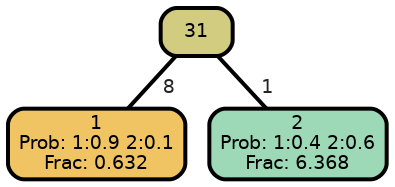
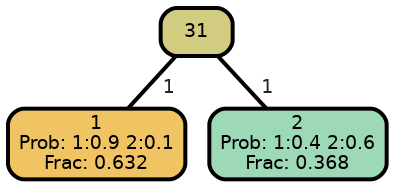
edge "31" -- "1 Prob: 1:0.9 2:0.1 Frac: 0.632": label " 8" -> " 1"
node "2 Prob: 1:0.4 2:0.6 Frac: 6.368": label "2 Prob: 1:0.4 2:0.6 Frac: 6.368" -> "2 Prob: 1:0.4 2:0.6 Frac: 0.368"
